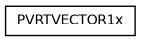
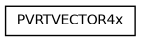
node "PVRTVECTOR1x": label "PVRTVECTOR1x" -> "PVRTVECTOR4x"
